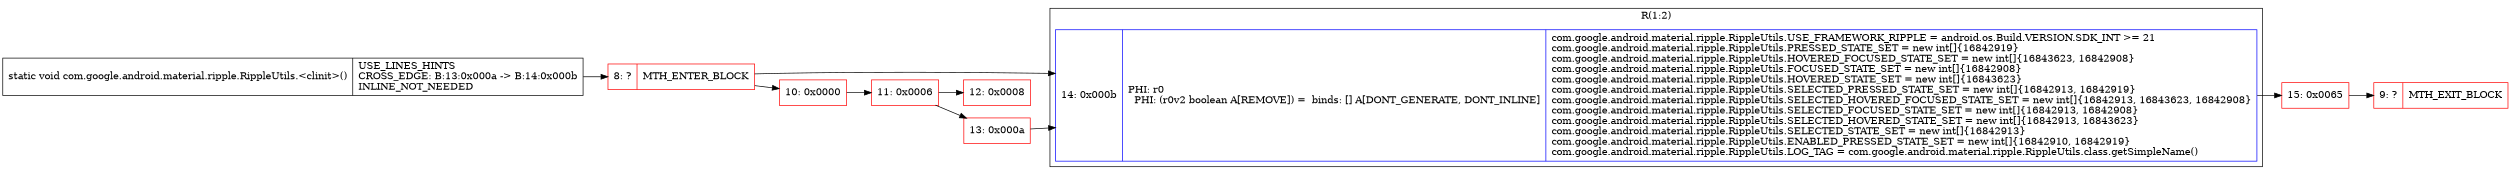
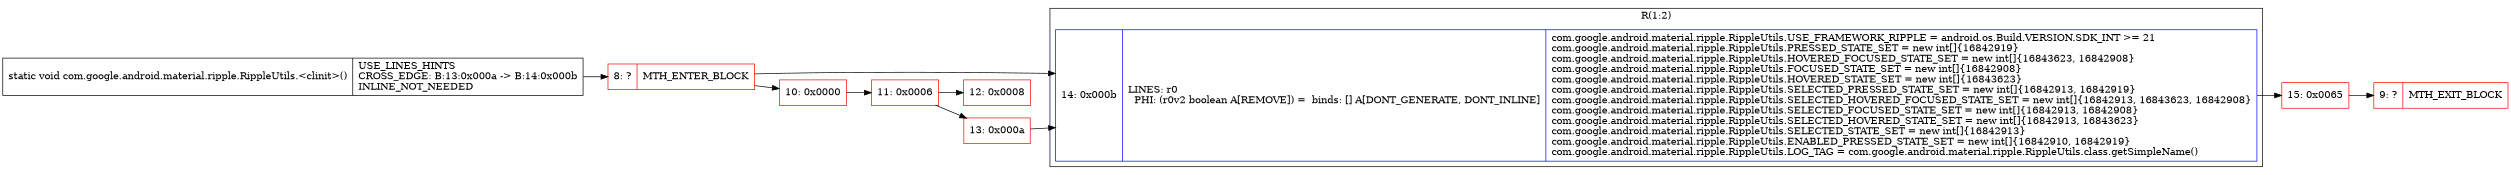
node "14: 0x000b": text "PHI: r0" -> "LINES: r0"
